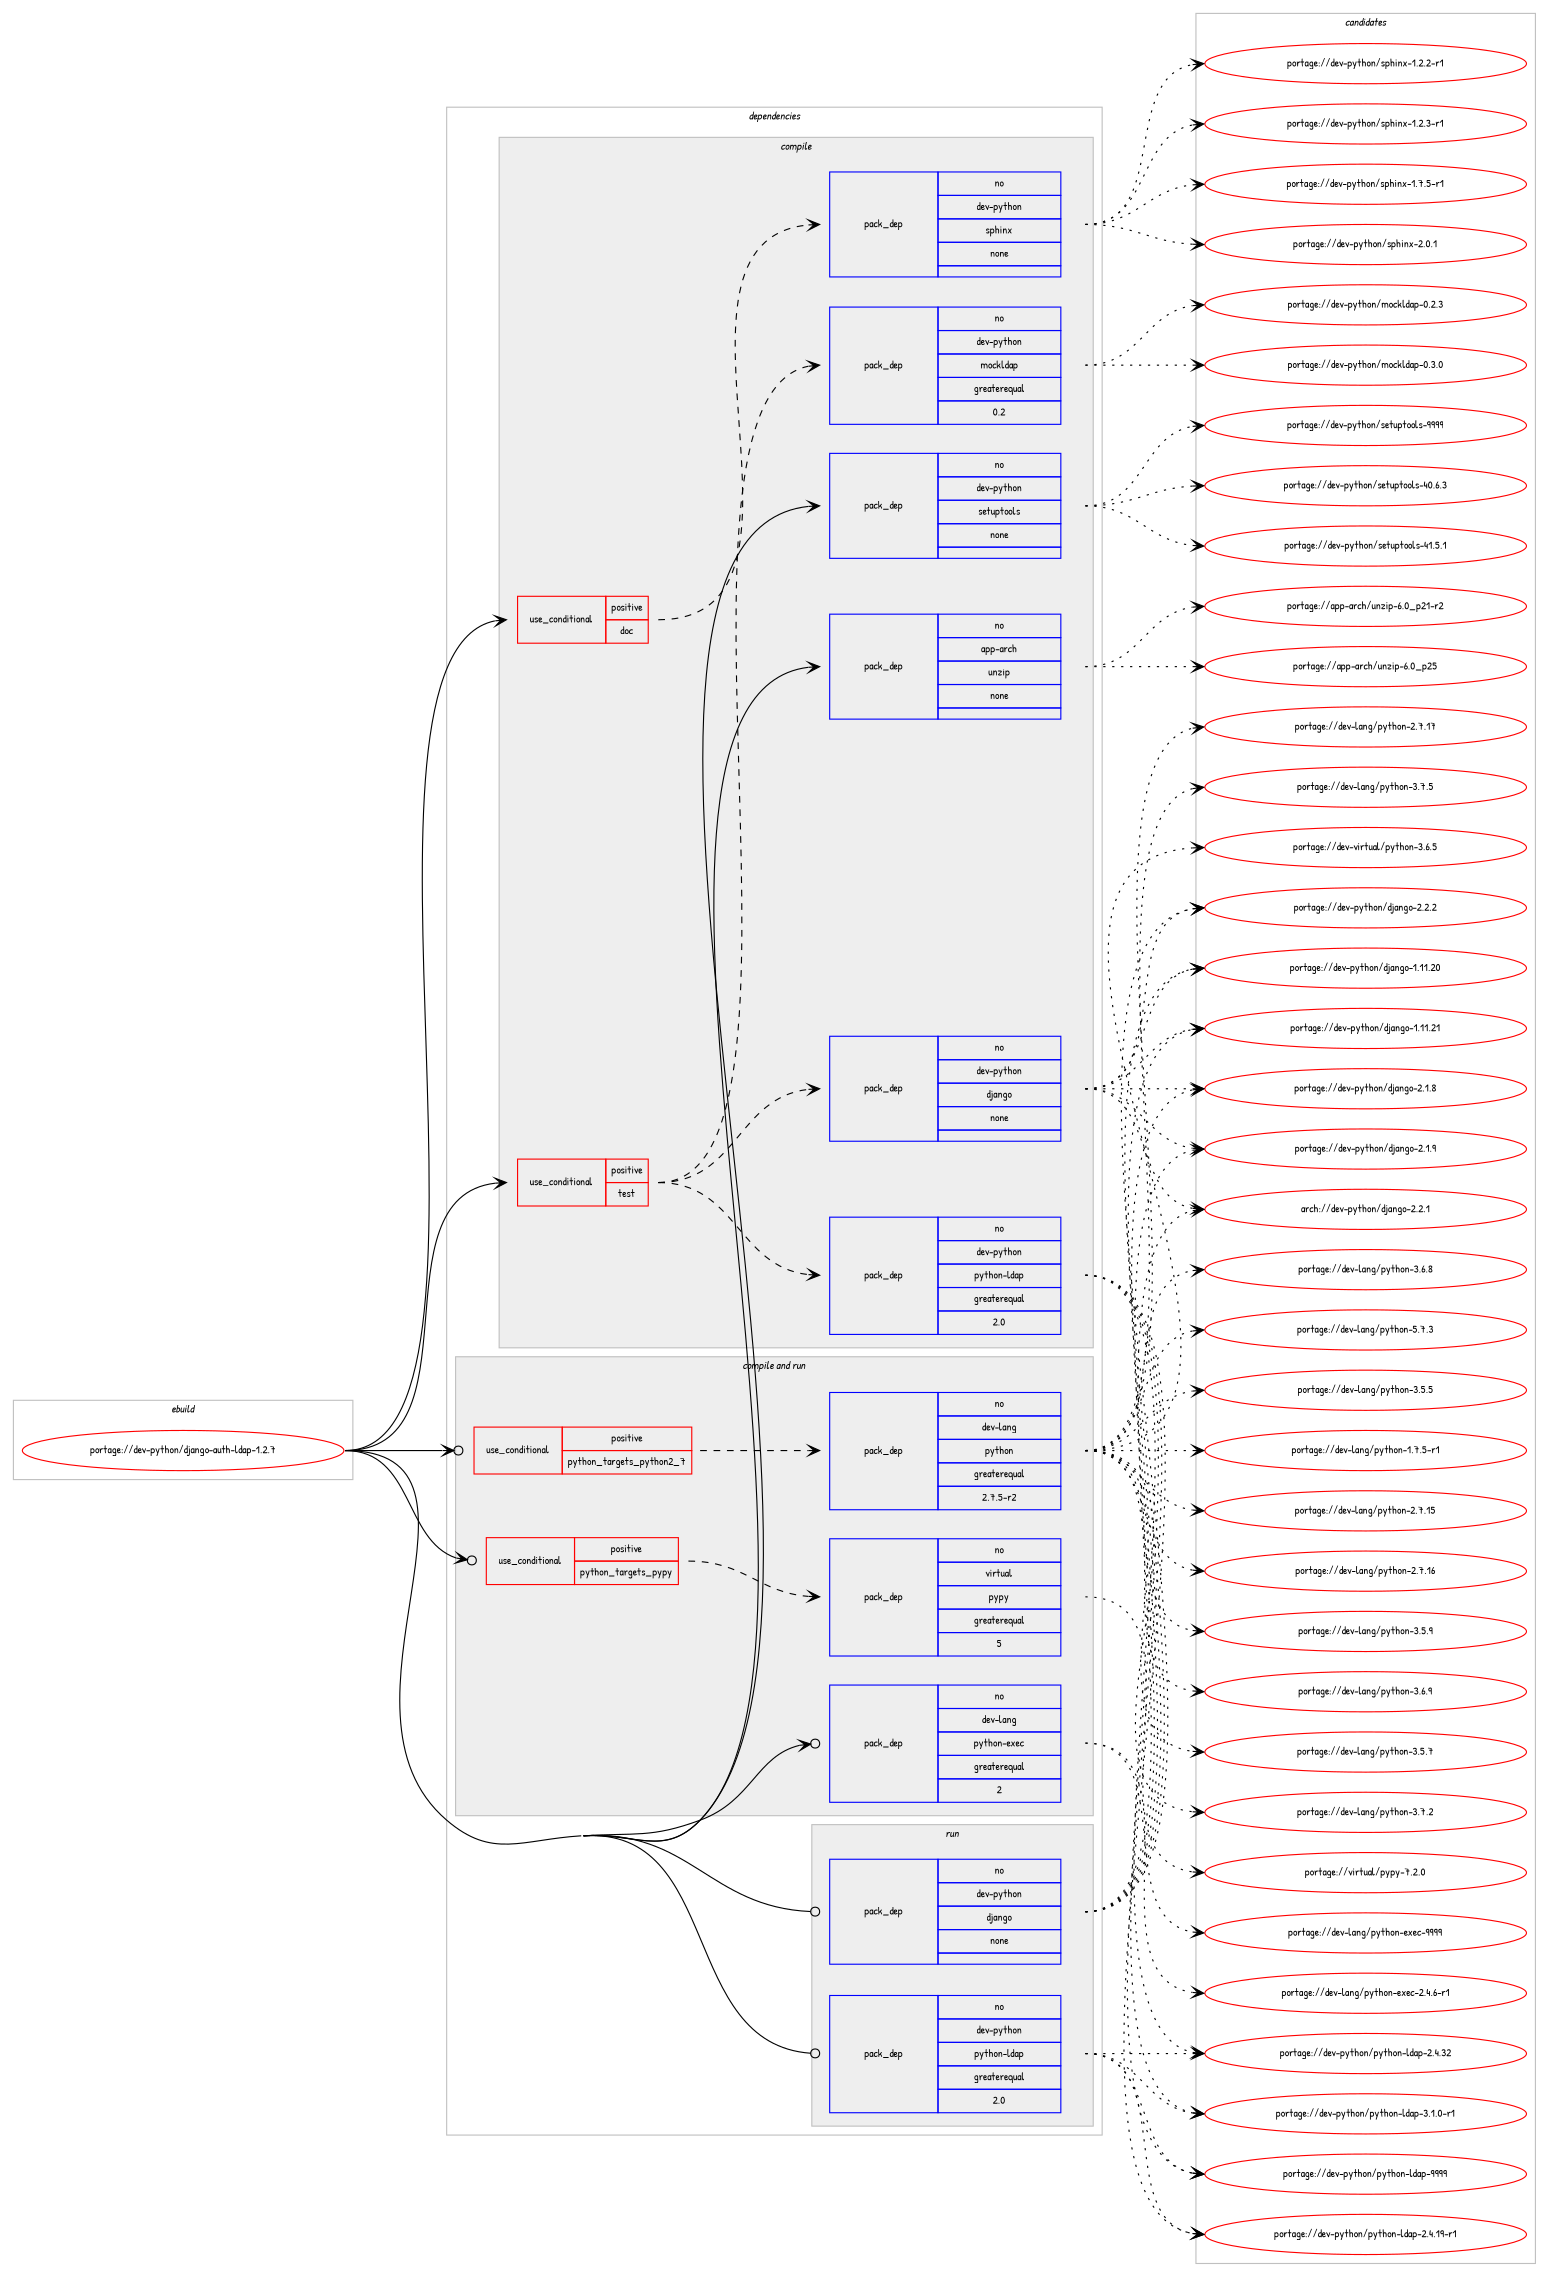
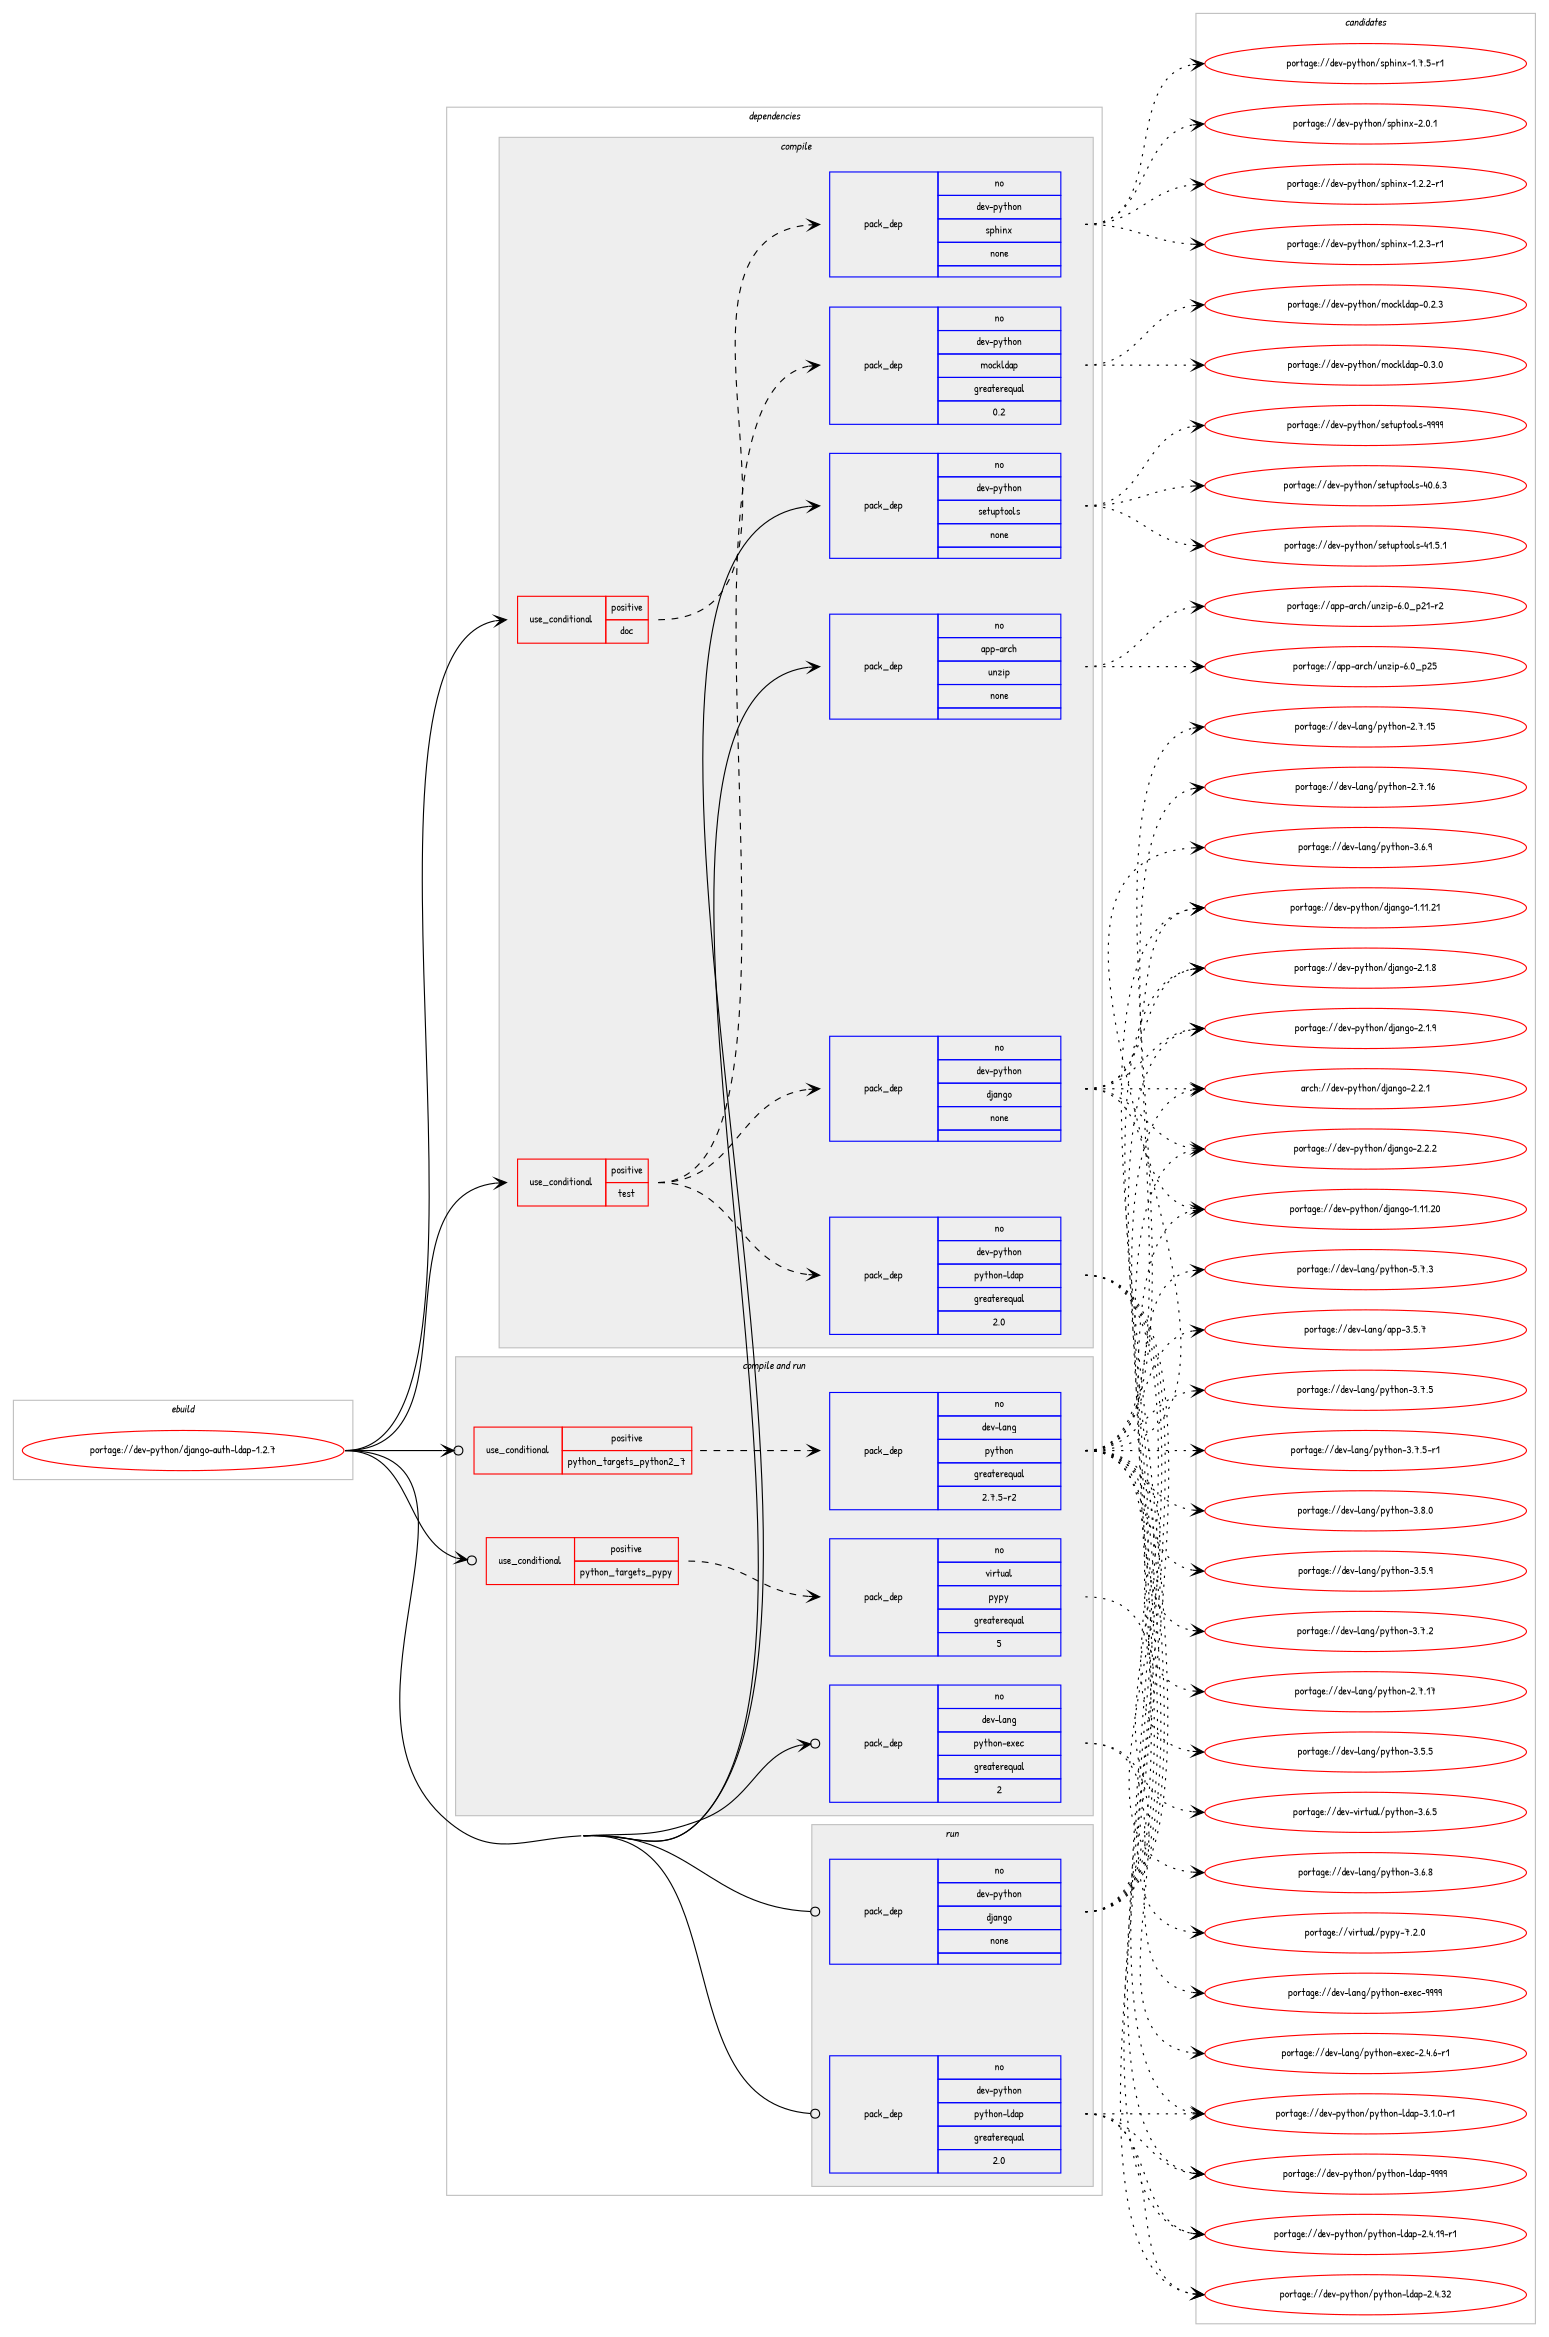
node "portage://dev-lang/python-1.7.5-r1": label "portage://dev-lang/python-1.7.5-r1" -> "portage://dev-lang/python-3.7.5-r1"
node "portage://dev-lang/python-3.8.0": added
node "portage://dev-lang/python-3.5.7": label "portage://dev-lang/python-3.5.7" -> "portage://dev-lang/app-3.5.7"
